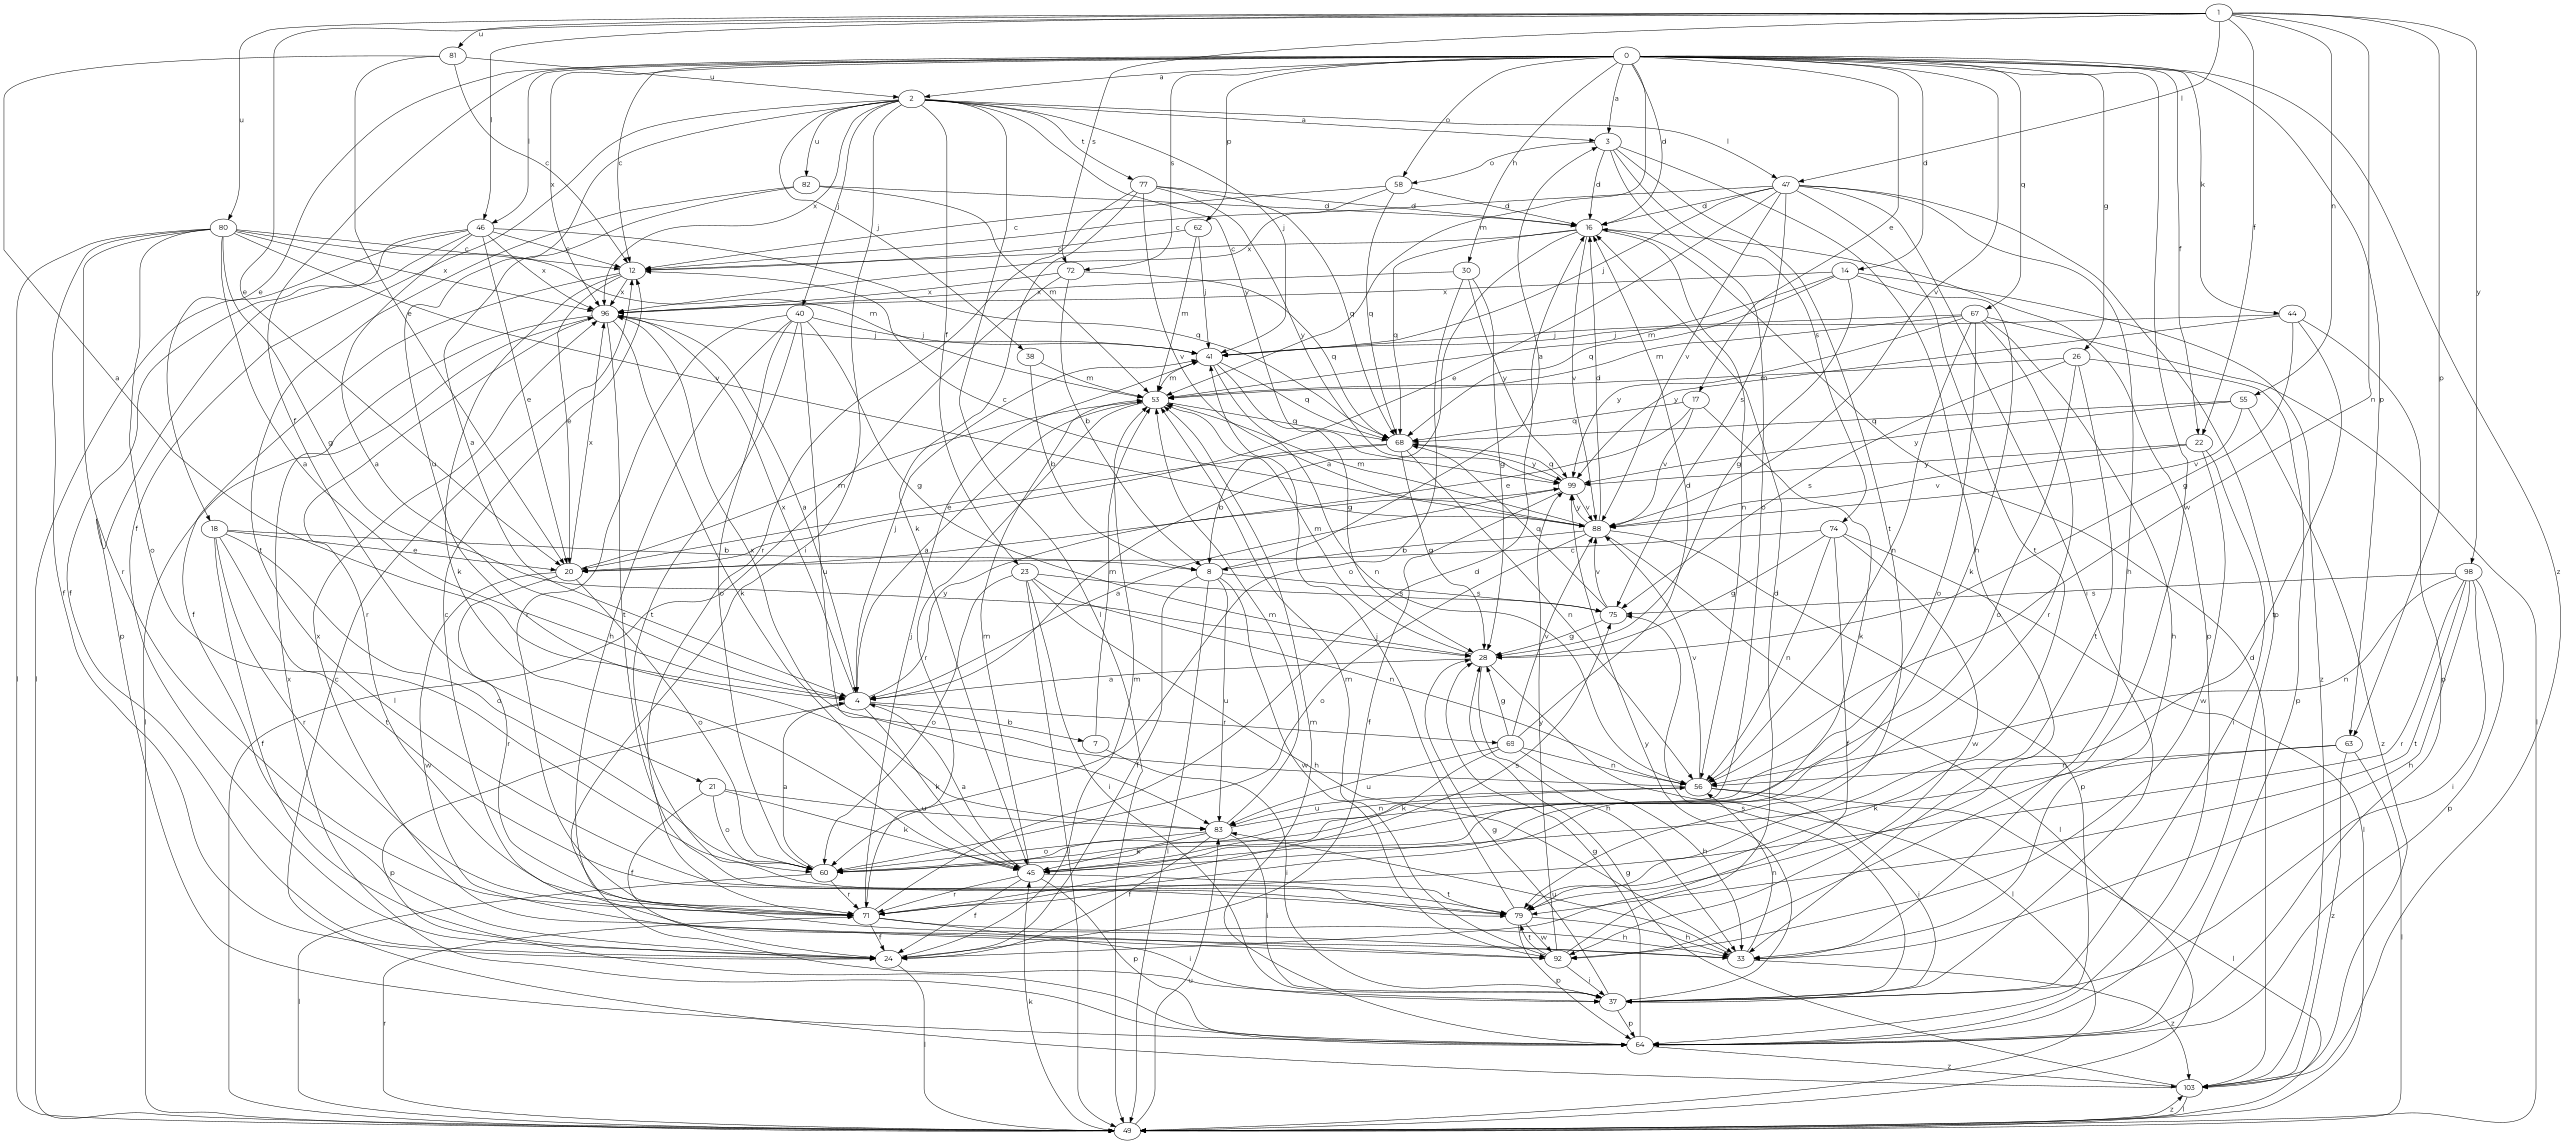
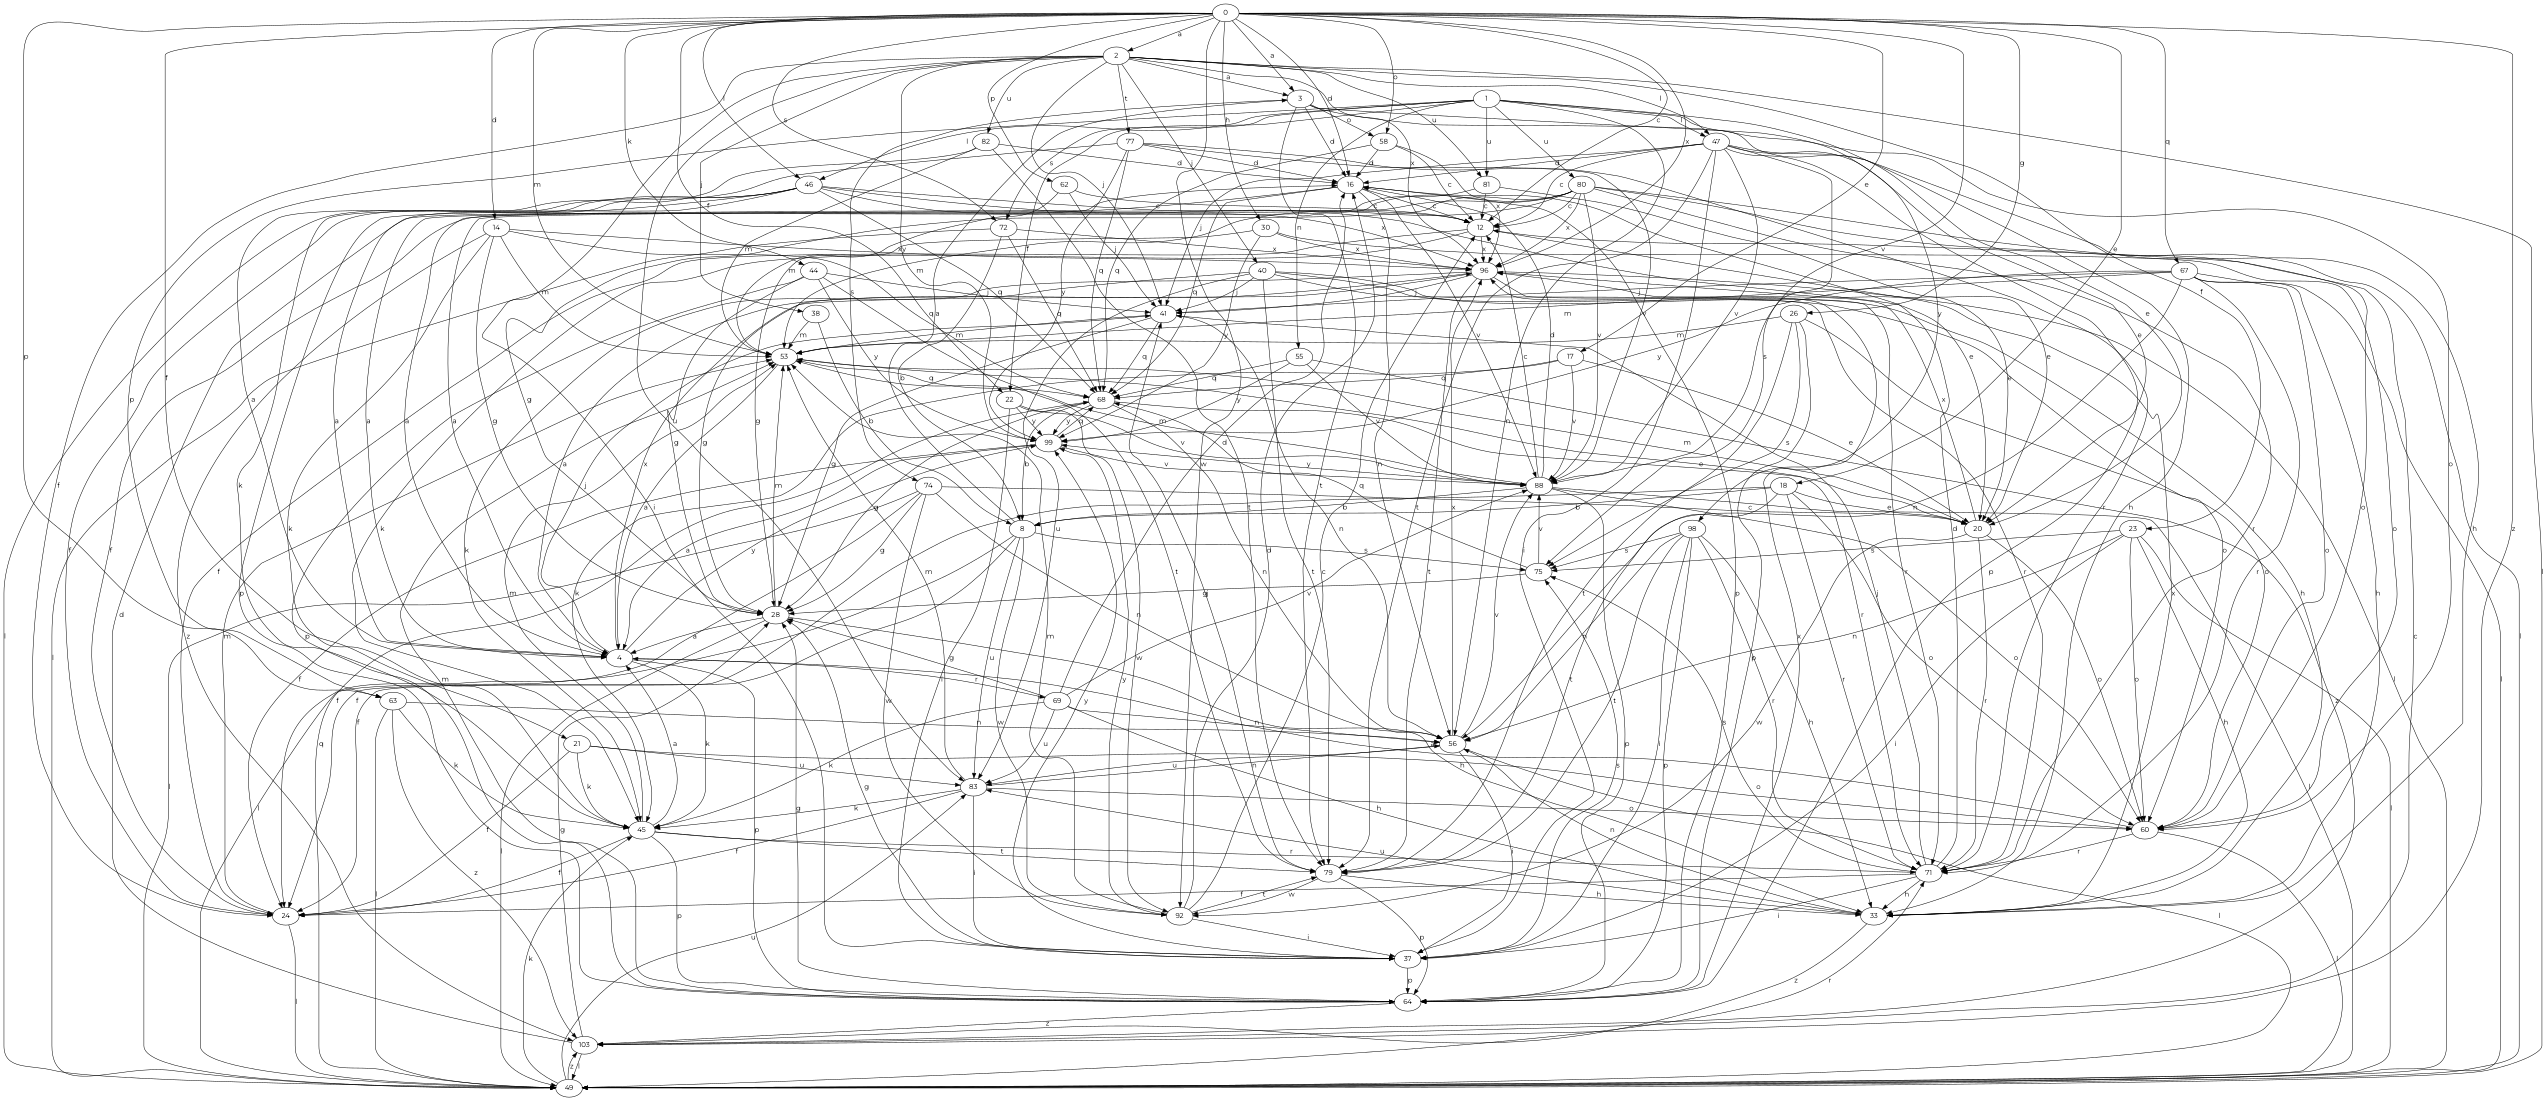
edge "81" -> "2": reversed
edge "49" -> "68": added, label "q"
node "7": removed
